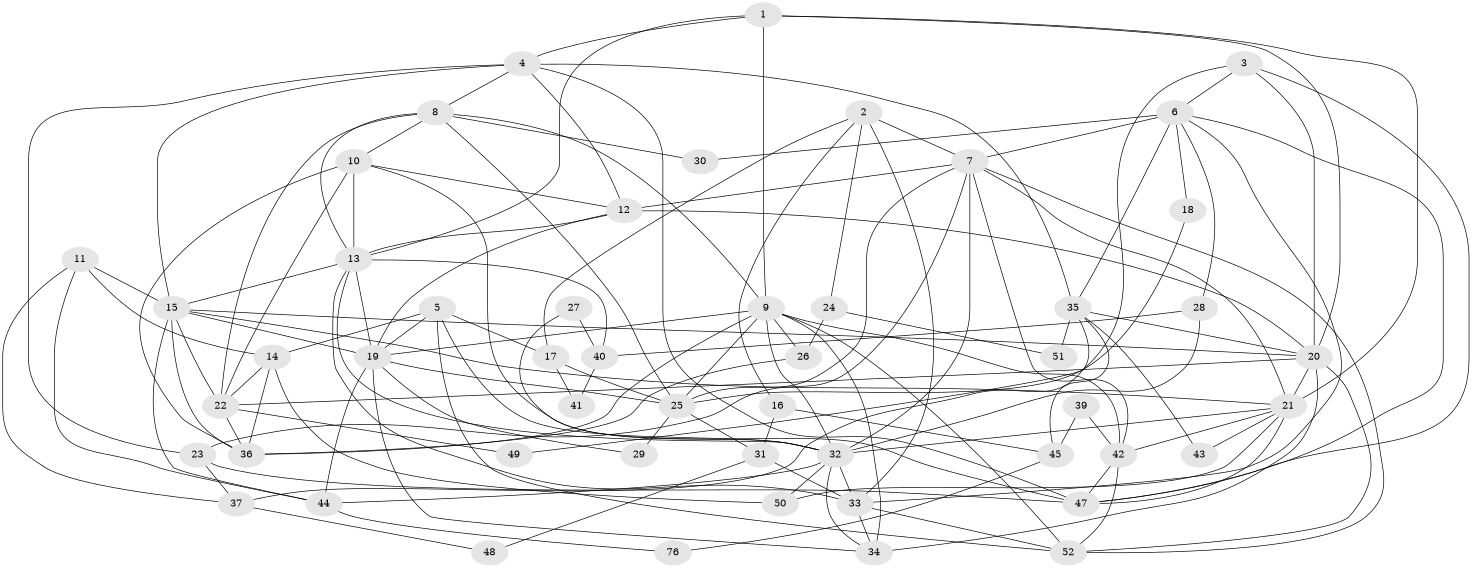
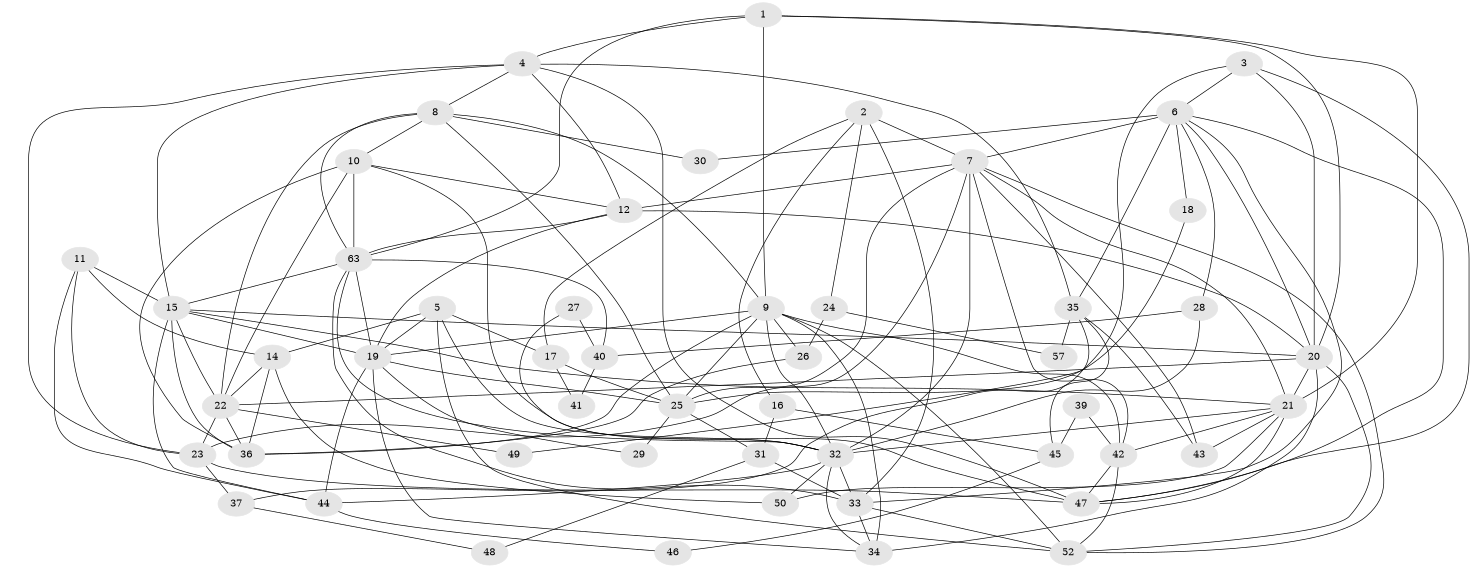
node "13": label "13" -> "63"
edge "7" -- "43": added
edge "35" -- "20": now "6" -- "20"
node "51": label "51" -> "57"
edge "22" -- "23": added
edge "11" -- "37": now "11" -- "23"
node "76": label "76" -> "46"
